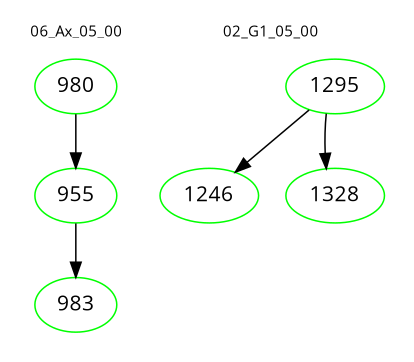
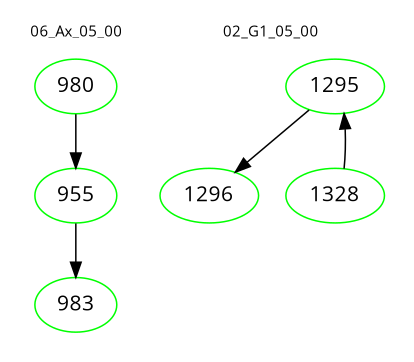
edge "1295" -> "1328": reversed
node "1246": label "1246" -> "1296"
